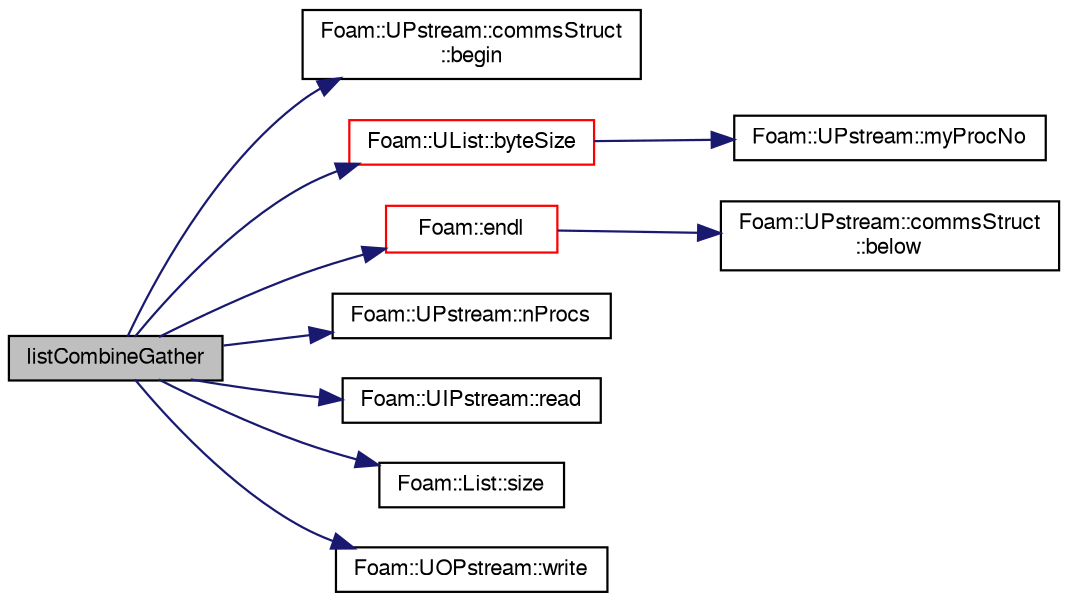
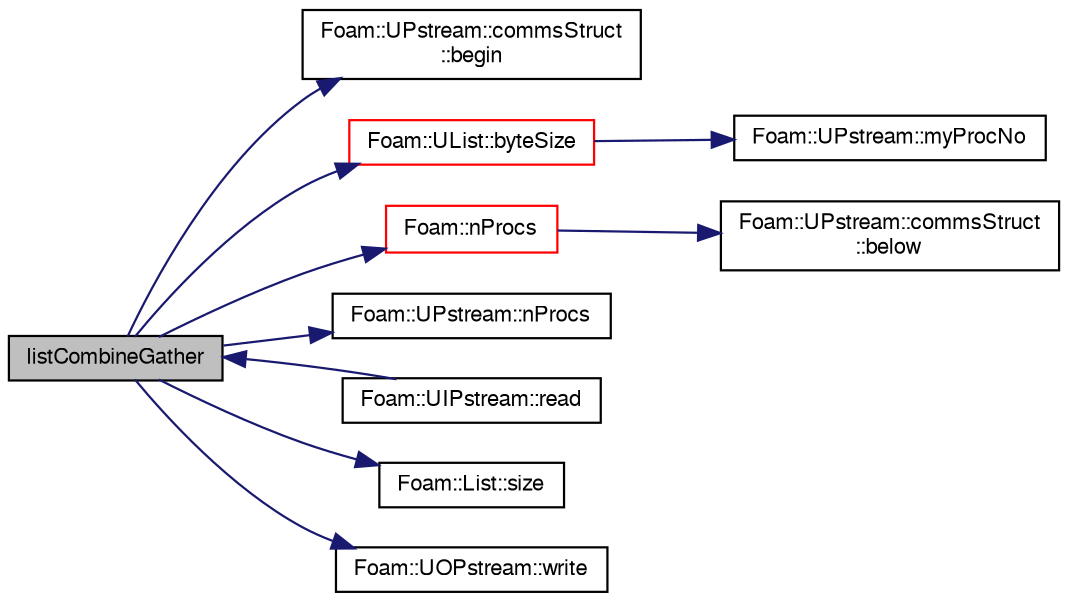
node "Foam::endl": label "Foam::endl" -> "Foam::nProcs"
edge "listCombineGather" -> "Foam::UIPstream::read": reversed
